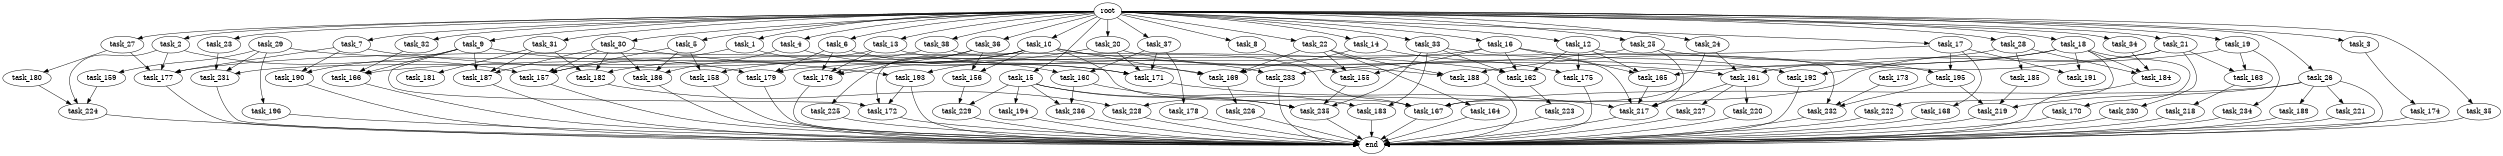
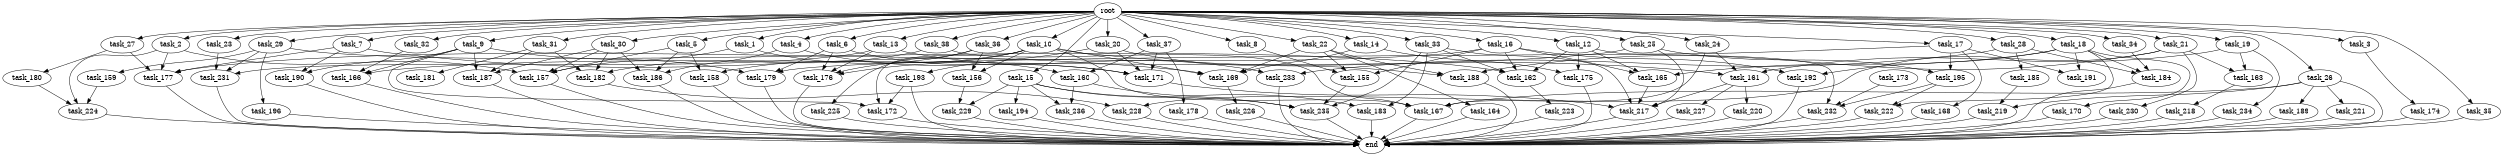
edge "root" -> "task_29": added
edge "task_30" -> "task_193": removed
edge "task_195" -> "task_219": now "task_195" -> "task_222"
